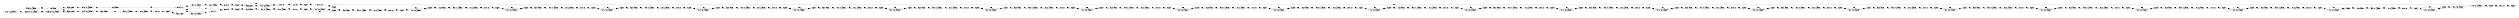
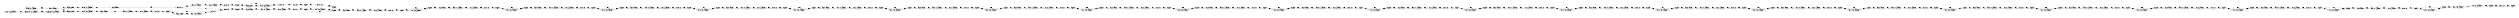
edge "mov w0 , w19" -> "ldr x1 , [ x21 , # address ]": now "ldr x0 , [ x20 , # address ]" -> "ldr x1 , [ x21 , # address ]"
node "str w0 , address": label "str w0 , address" -> "cbnz w0 , address"
edge "mov w19 , w0" -> "ldr x2 , [ x21 , # address ]": now "adrp x21 , symbol" -> "ldr x2 , [ x21 , # address ]"
